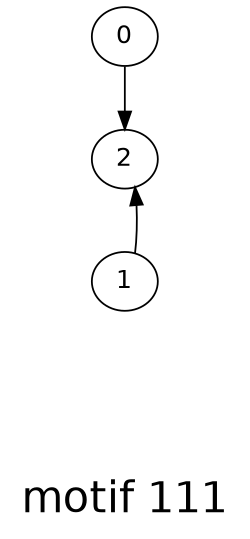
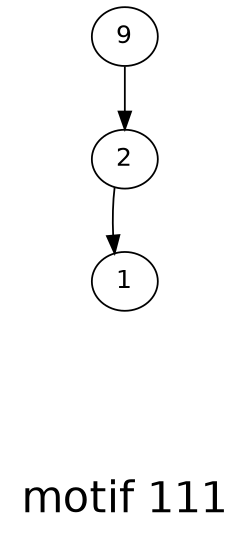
node "0": label "0" -> "9"
edge "1" -> "2": reversed
